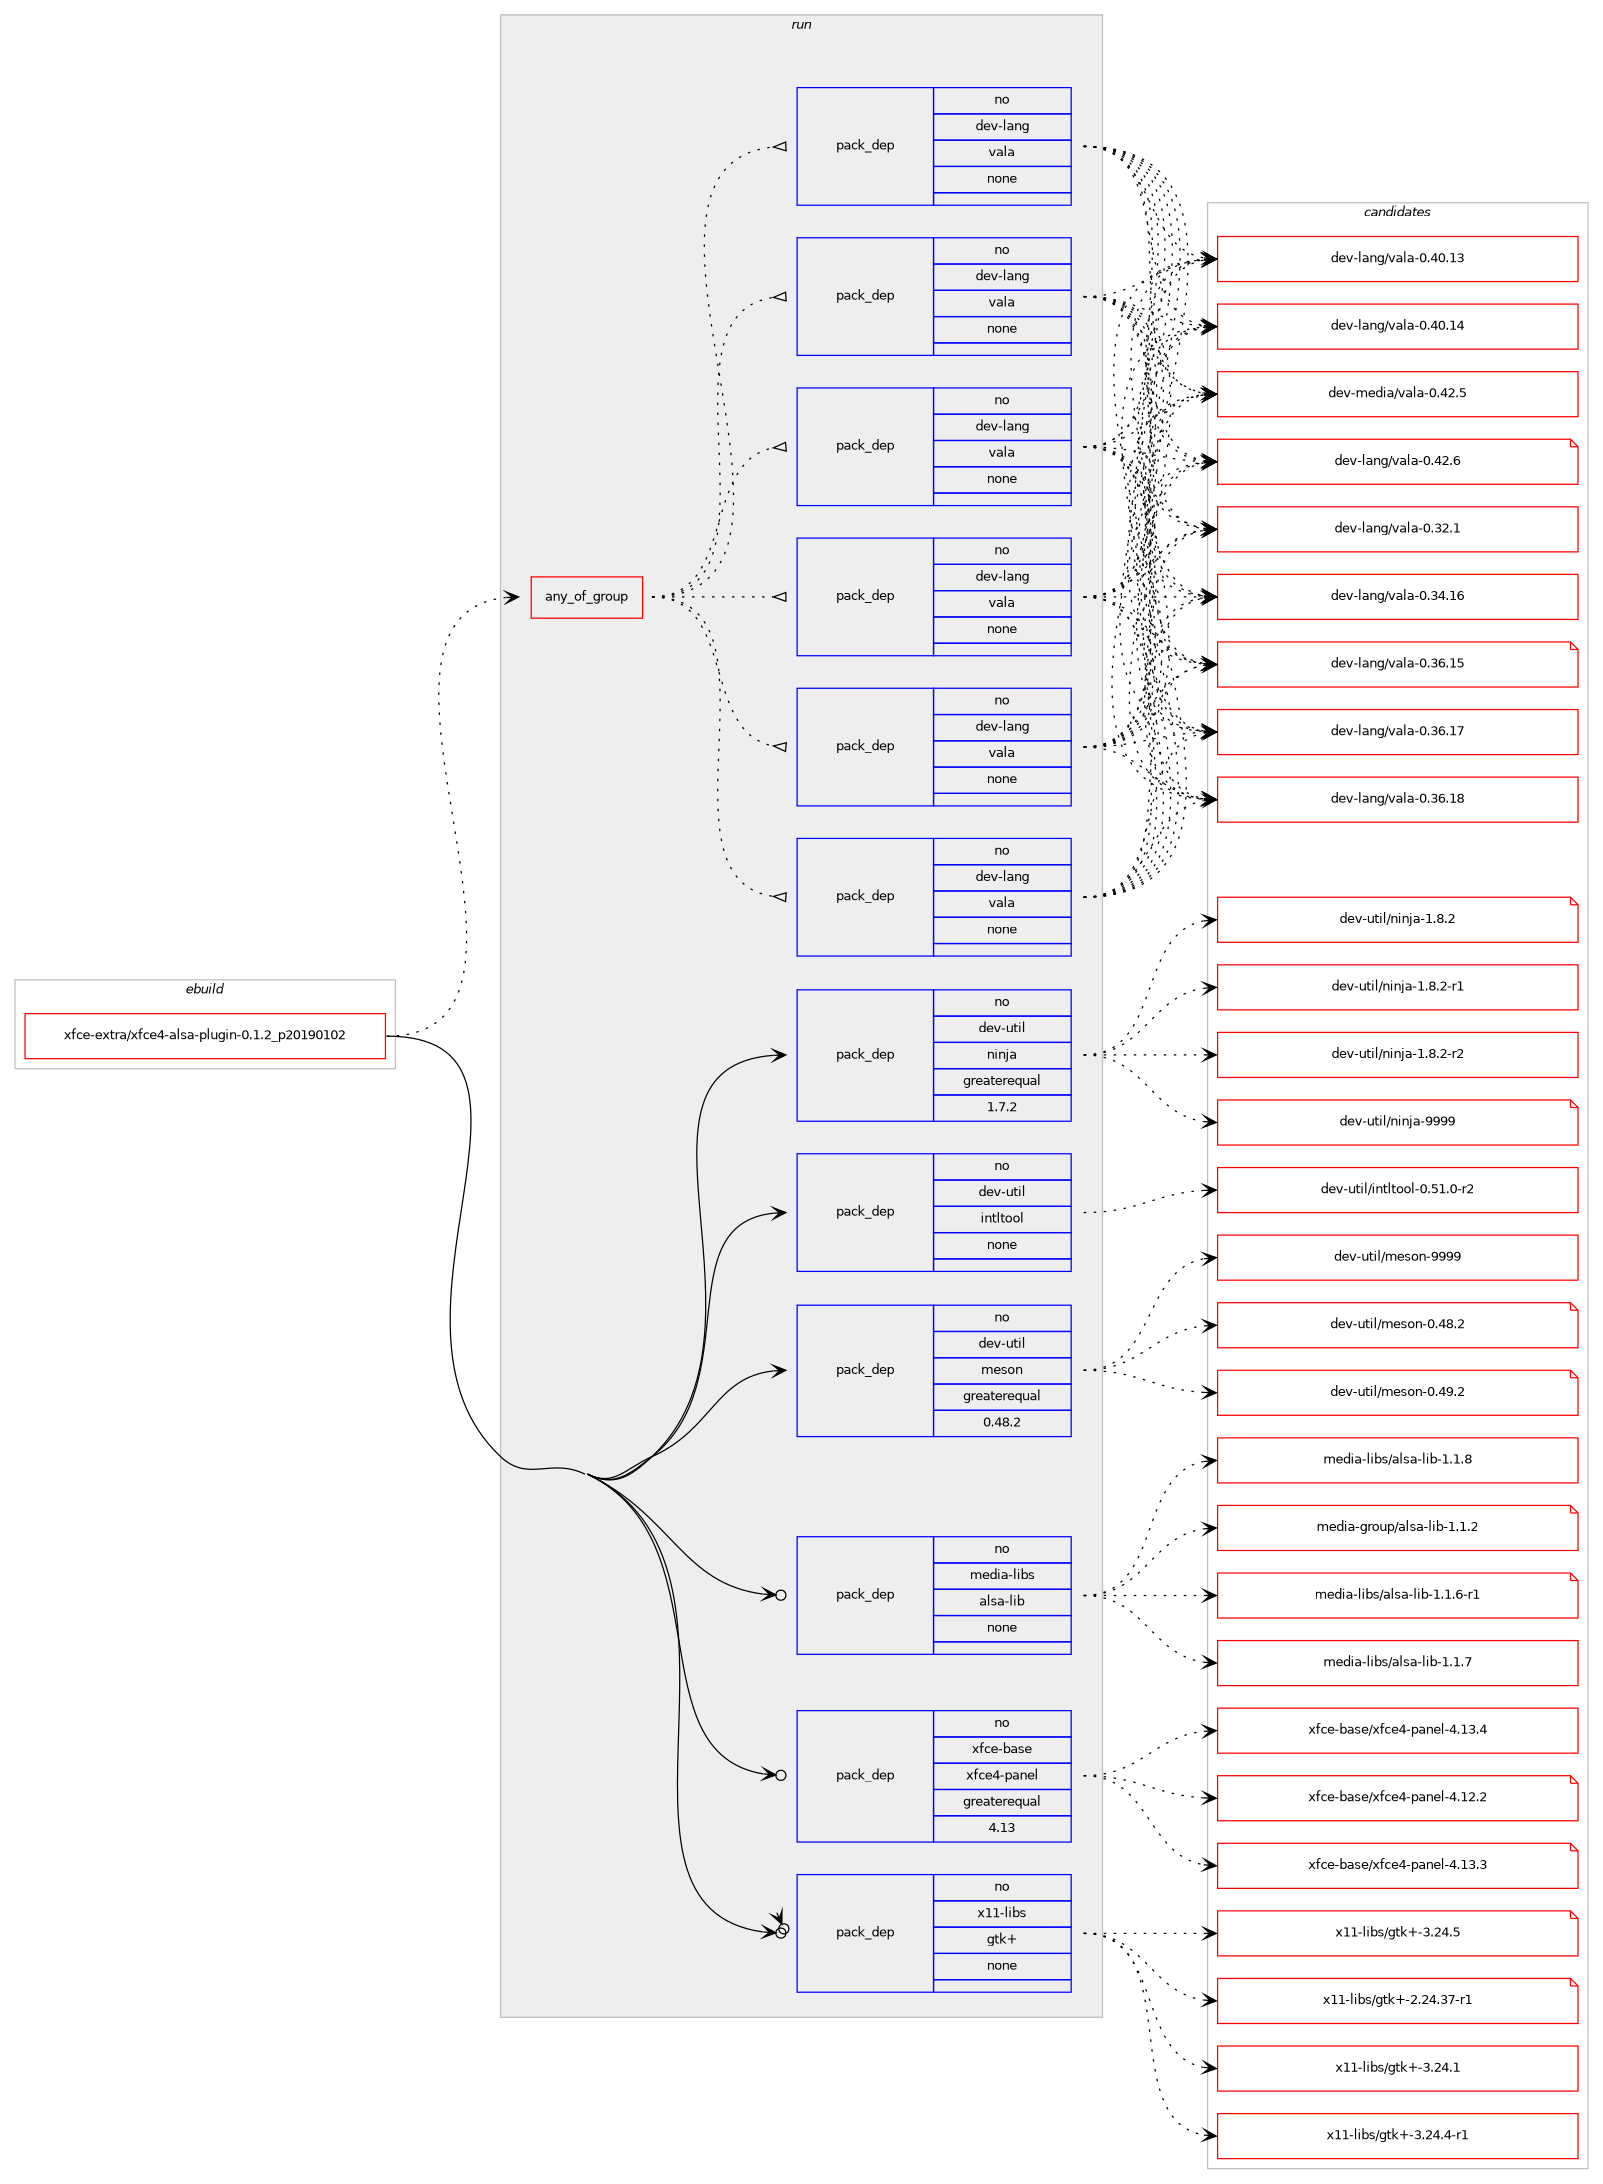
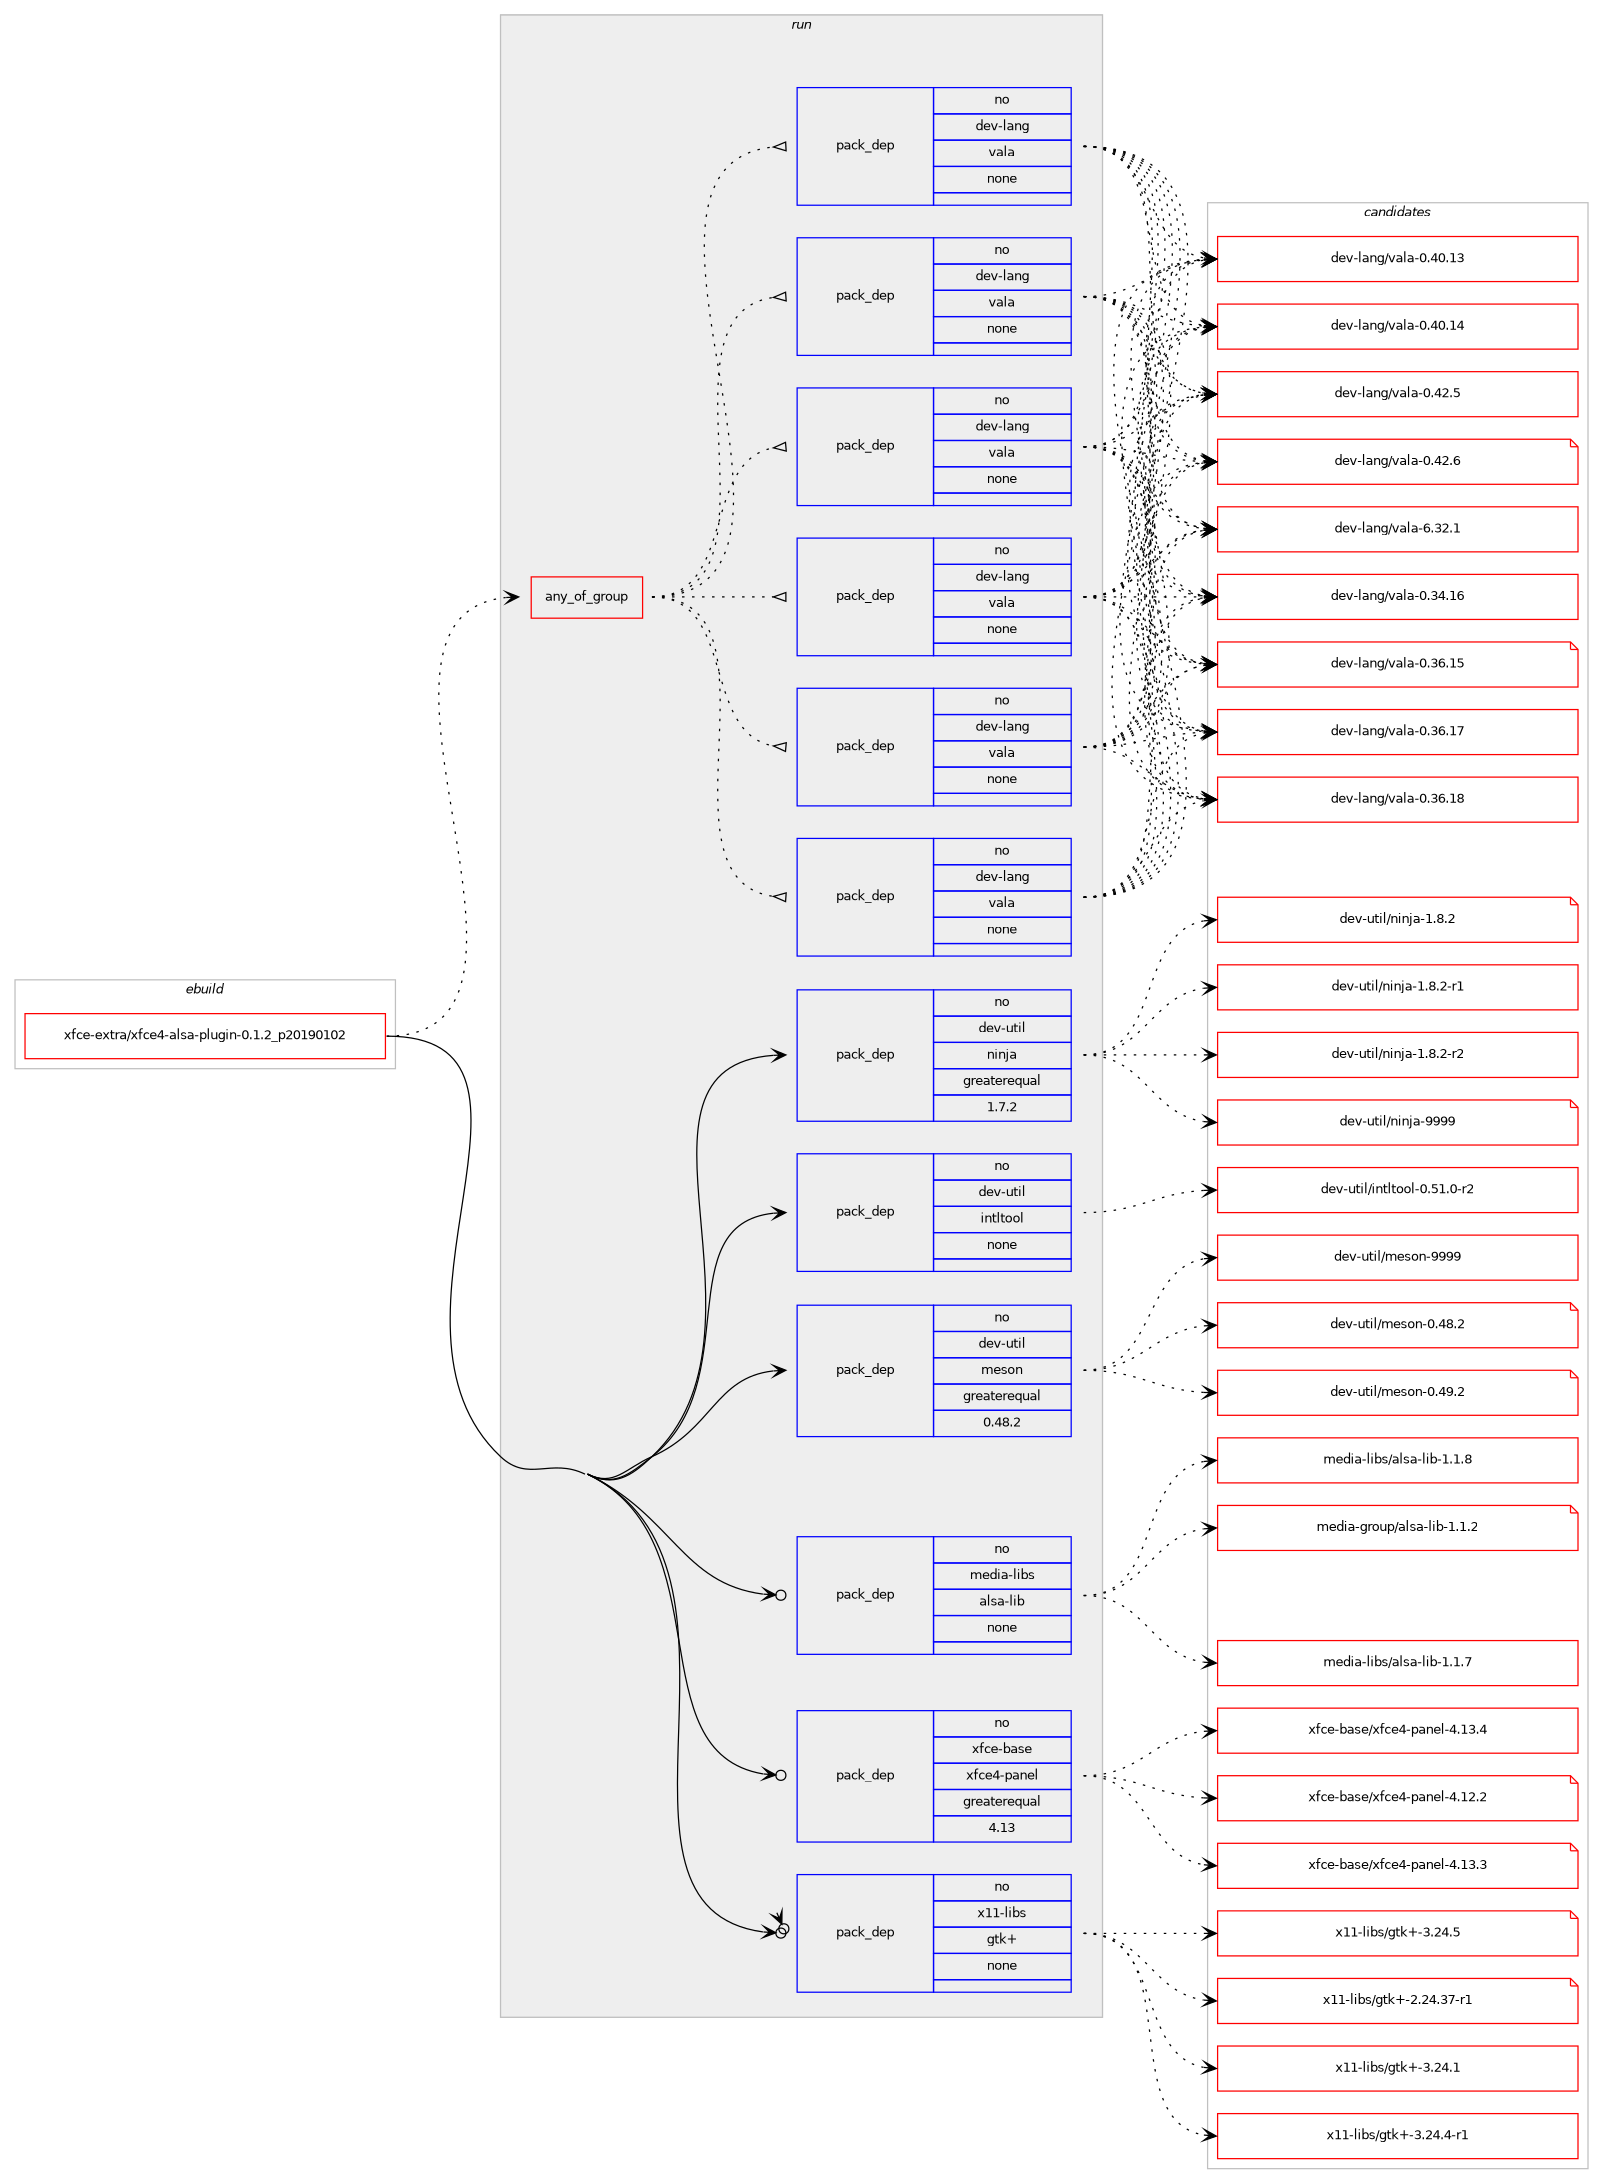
node "dev-media/vala-0.42.5": label "dev-media/vala-0.42.5" -> "dev-lang/vala-0.42.5"
node "dev-lang/vala-0.32.1": label "dev-lang/vala-0.32.1" -> "dev-lang/vala-6.32.1"
node "media-libs/alsa-lib-1.1.6-r1": removed
